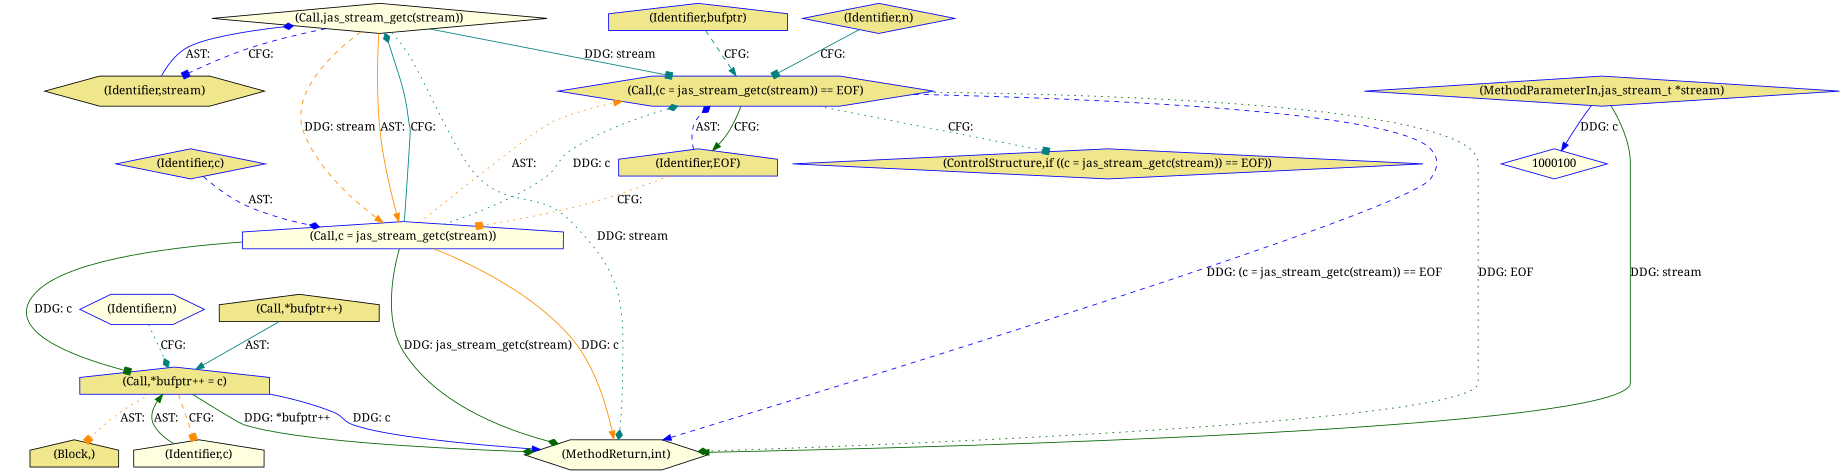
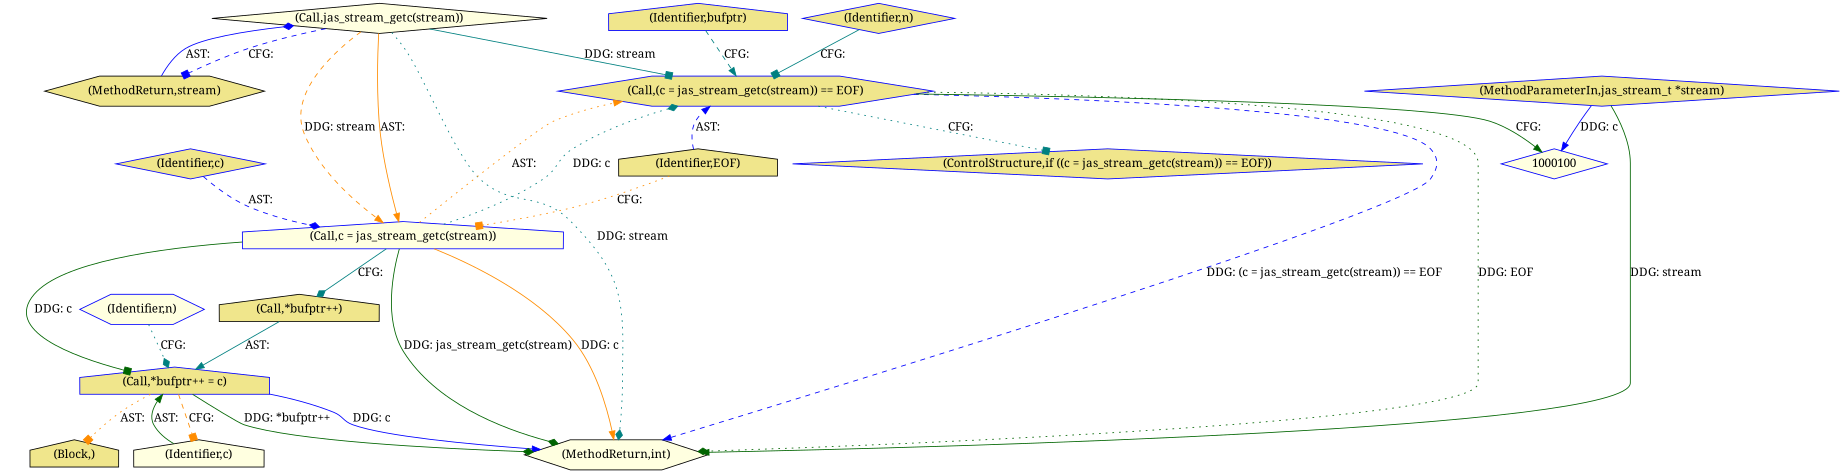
node "(Identifier,stream)": label "(Identifier,stream)" -> "(MethodReturn,stream)"
edge "(Call,(c = jas_stream_getc(stream)) == EOF)" -> "(Identifier,EOF)": now "(Call,(c = jas_stream_getc(stream)) == EOF)" -> "1000100"
edge "(Identifier,EOF)" -> "(Call,(c = jas_stream_getc(stream)) == EOF)": arrowhead diamond -> normal
edge "(Call,c = jas_stream_getc(stream))" -> "(Call,jas_stream_getc(stream))": now "(Call,c = jas_stream_getc(stream))" -> "(Call,*bufptr++)"
node "(Identifier,EOF)": color blue -> black
